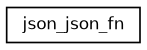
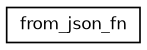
node "json_json_fn": label "json_json_fn" -> "from_json_fn"
